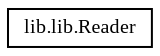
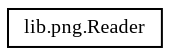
node "lib.lib.Reader": label "lib.lib.Reader" -> "lib.png.Reader"
